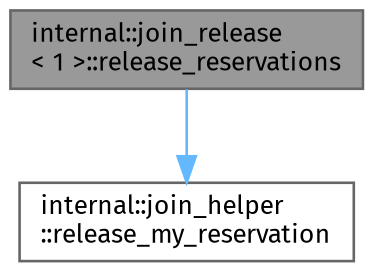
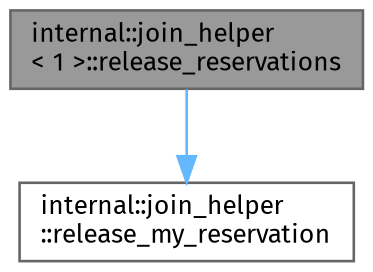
node "internal::join_release < 1 >::release_reservations": label "internal::join_release < 1 >::release_reservations" -> "internal::join_helper < 1 >::release_reservations"
